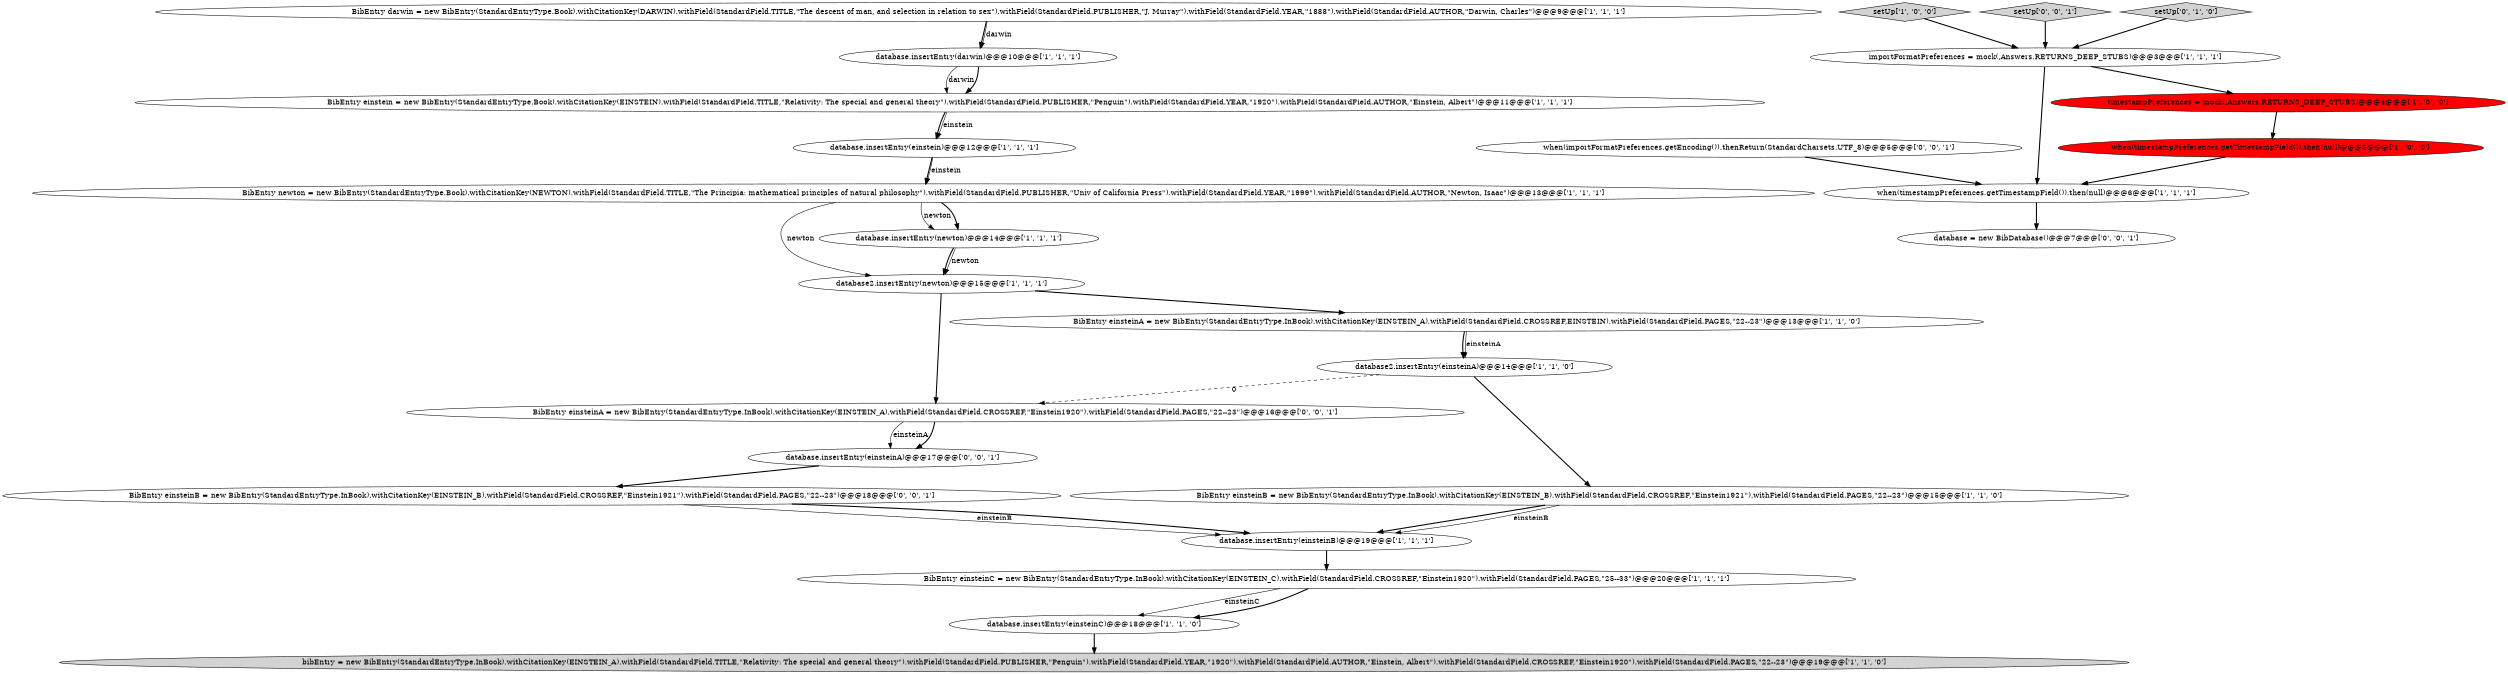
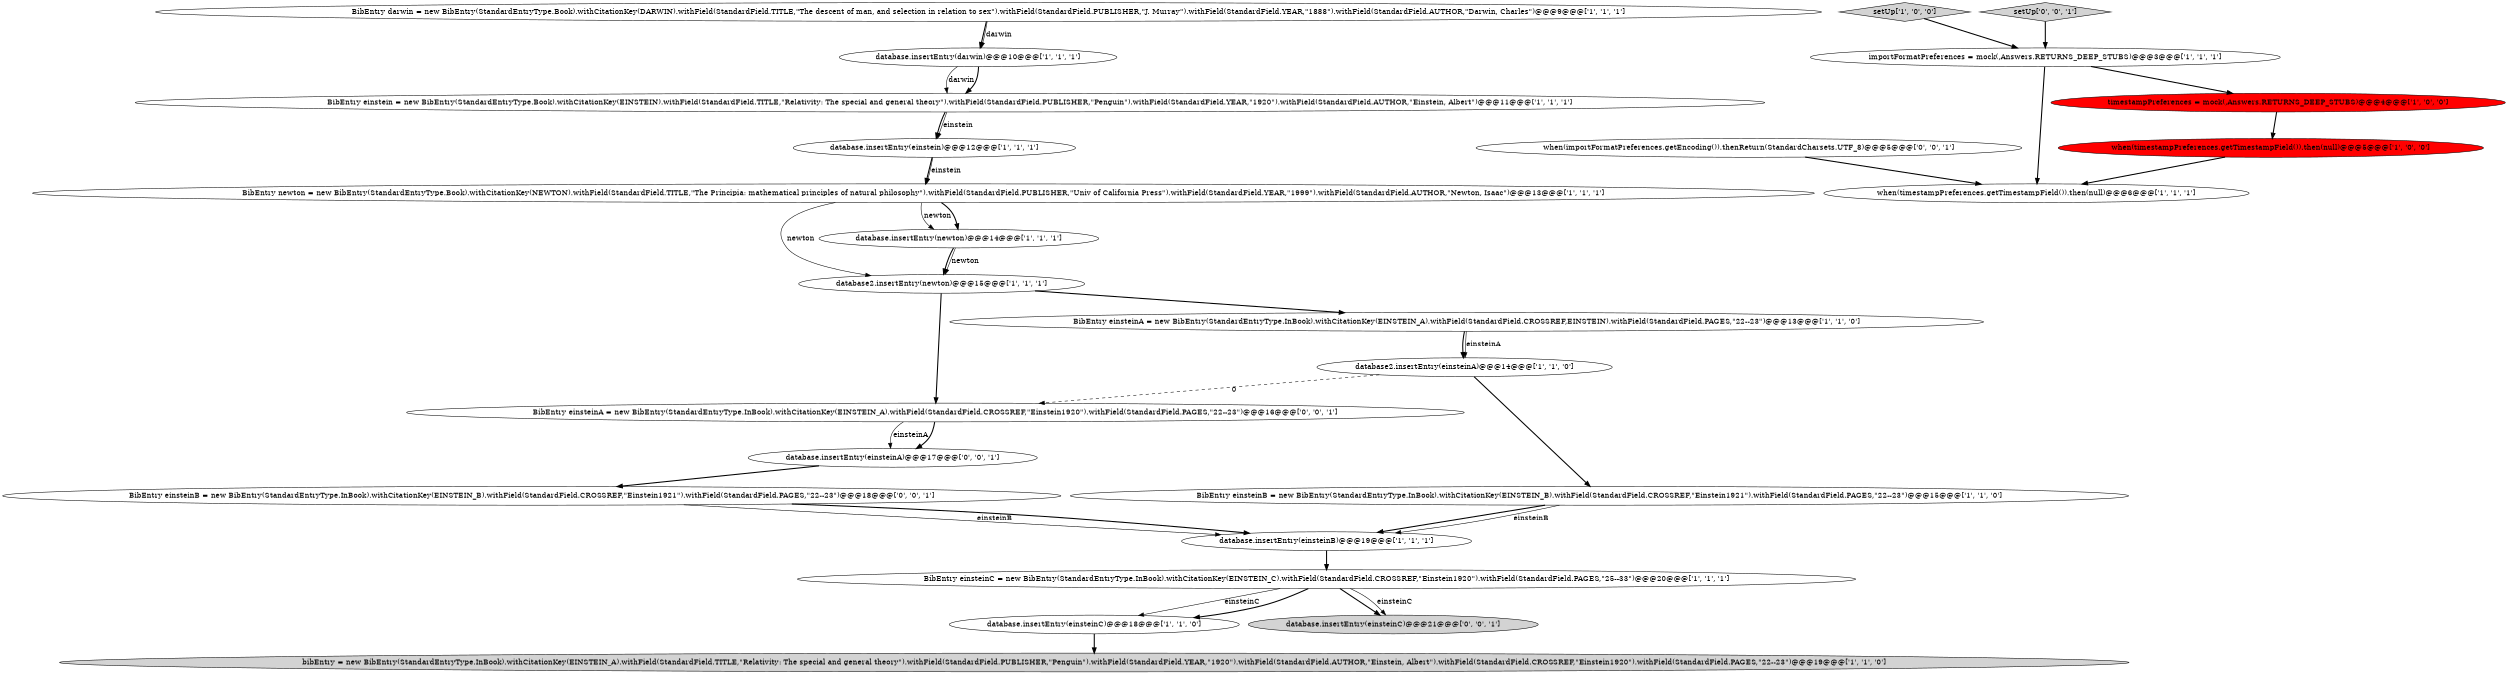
node "setUp['0', '1', '0']": removed
node "database = new BibDatabase()@@@7@@@['0', '0', '1']": removed
node "database.insertEntry(einsteinC)@@@21@@@['0', '0', '1']": added
